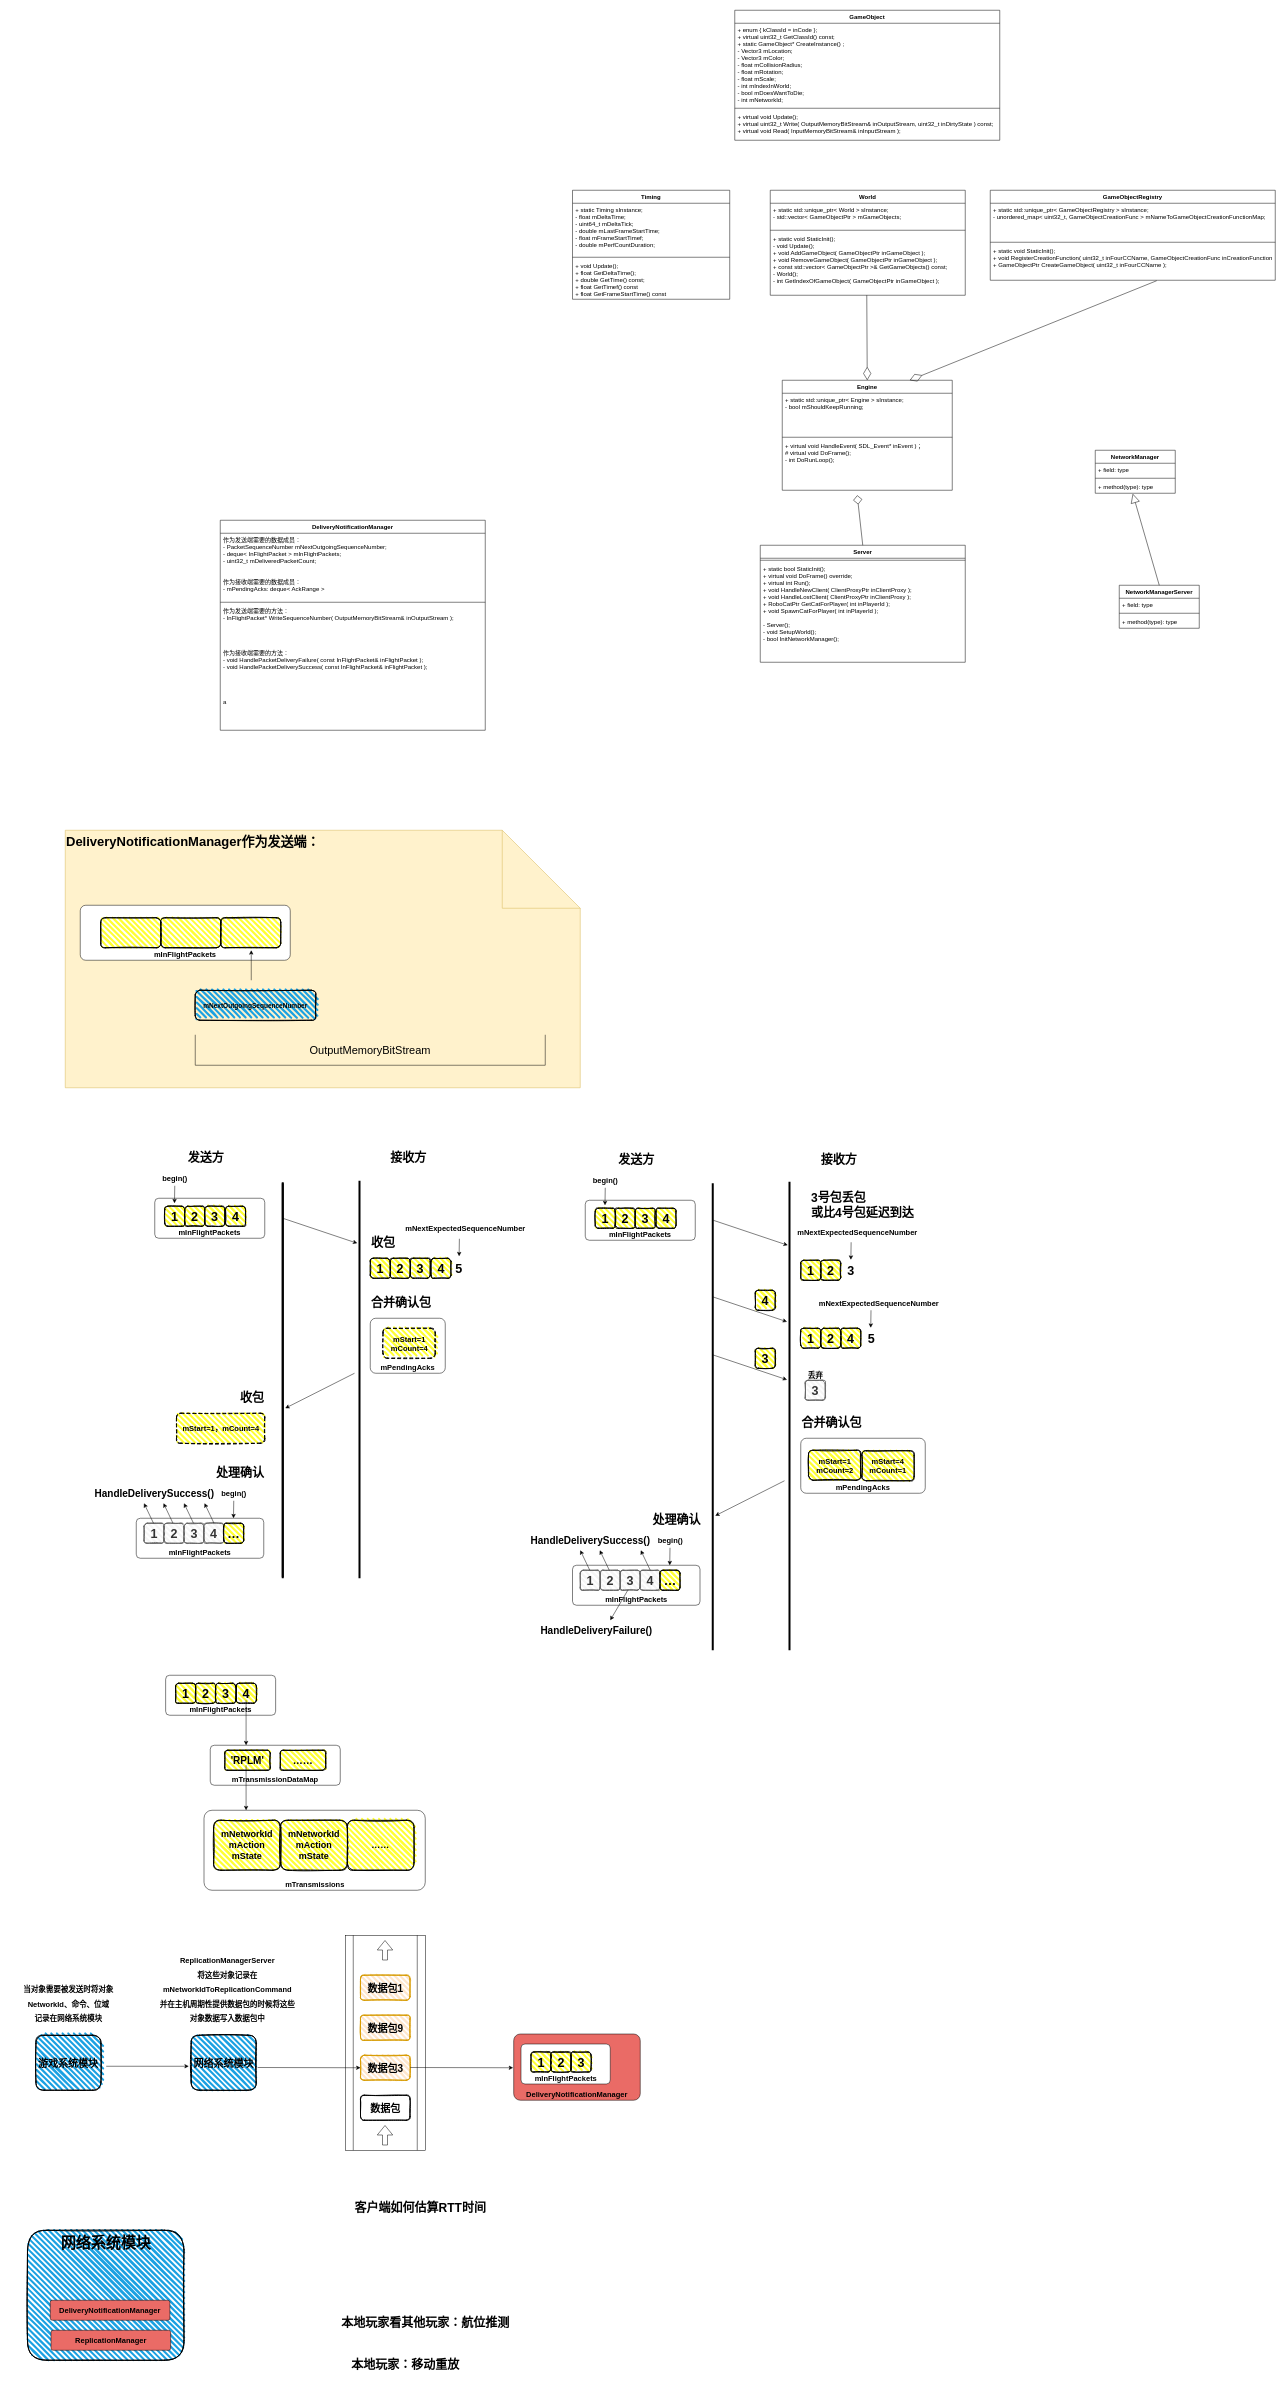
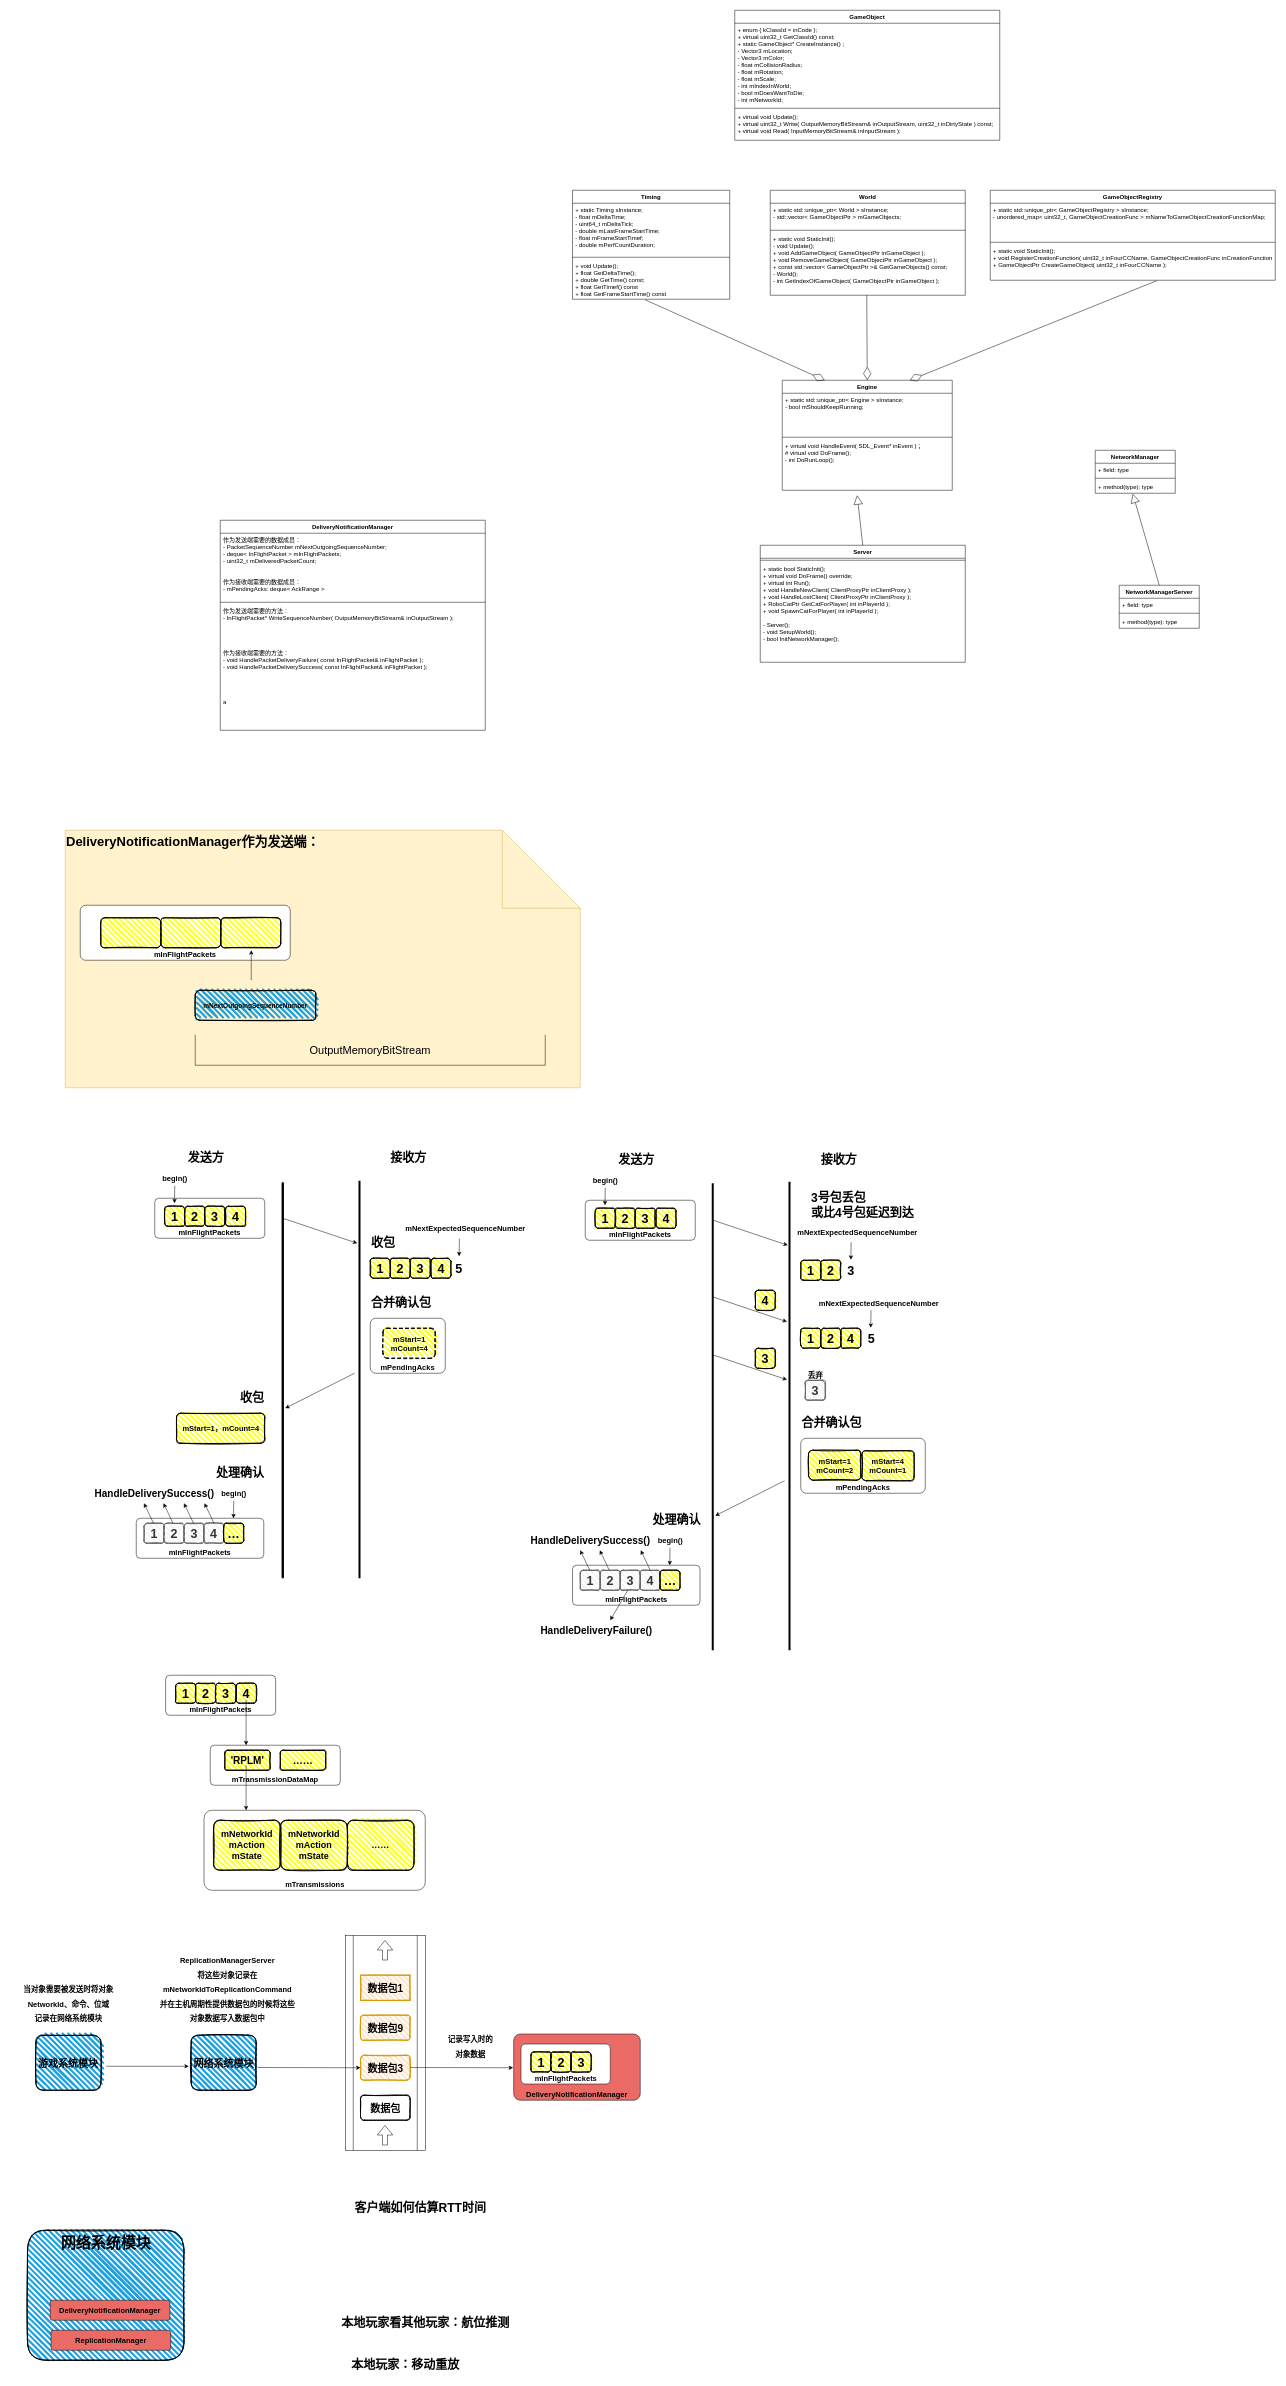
edge "+ void Update(); + float GetDeltaTime(); + double GetTime() const; + float GetTimef() const + float GetFrameStartTime() const" -> "Engine": added
edge "Server" -> "+ virtual void HandleEvent( SDL_Event* inEvent )； # virtual void DoFrame(); - int DoRunLoop();": arrowhead diamond -> block
node "mStart=1，mCount=4": style dashed -> solid
node "数据包1": shape rounded rectangle -> rectangle
node "记录写入时的 对象数据": added
